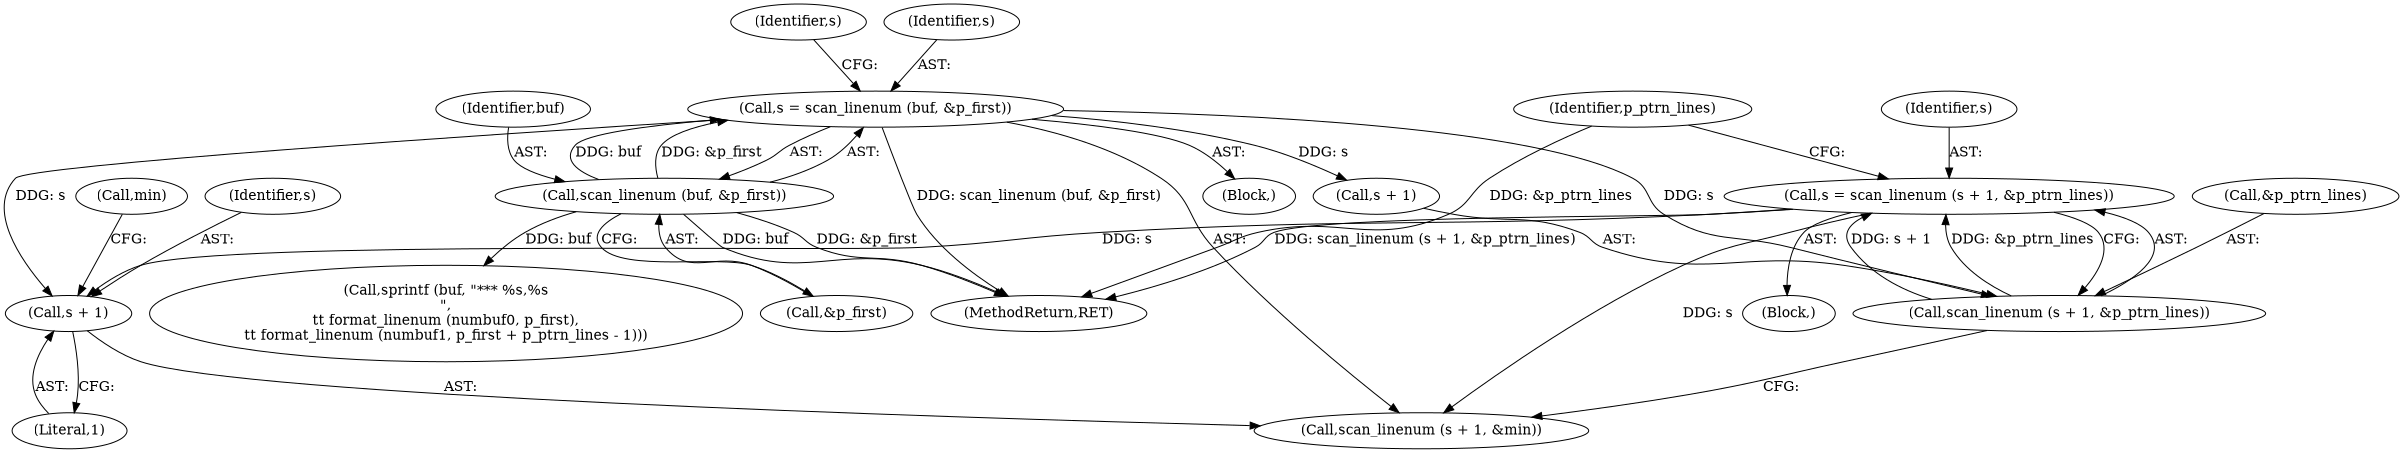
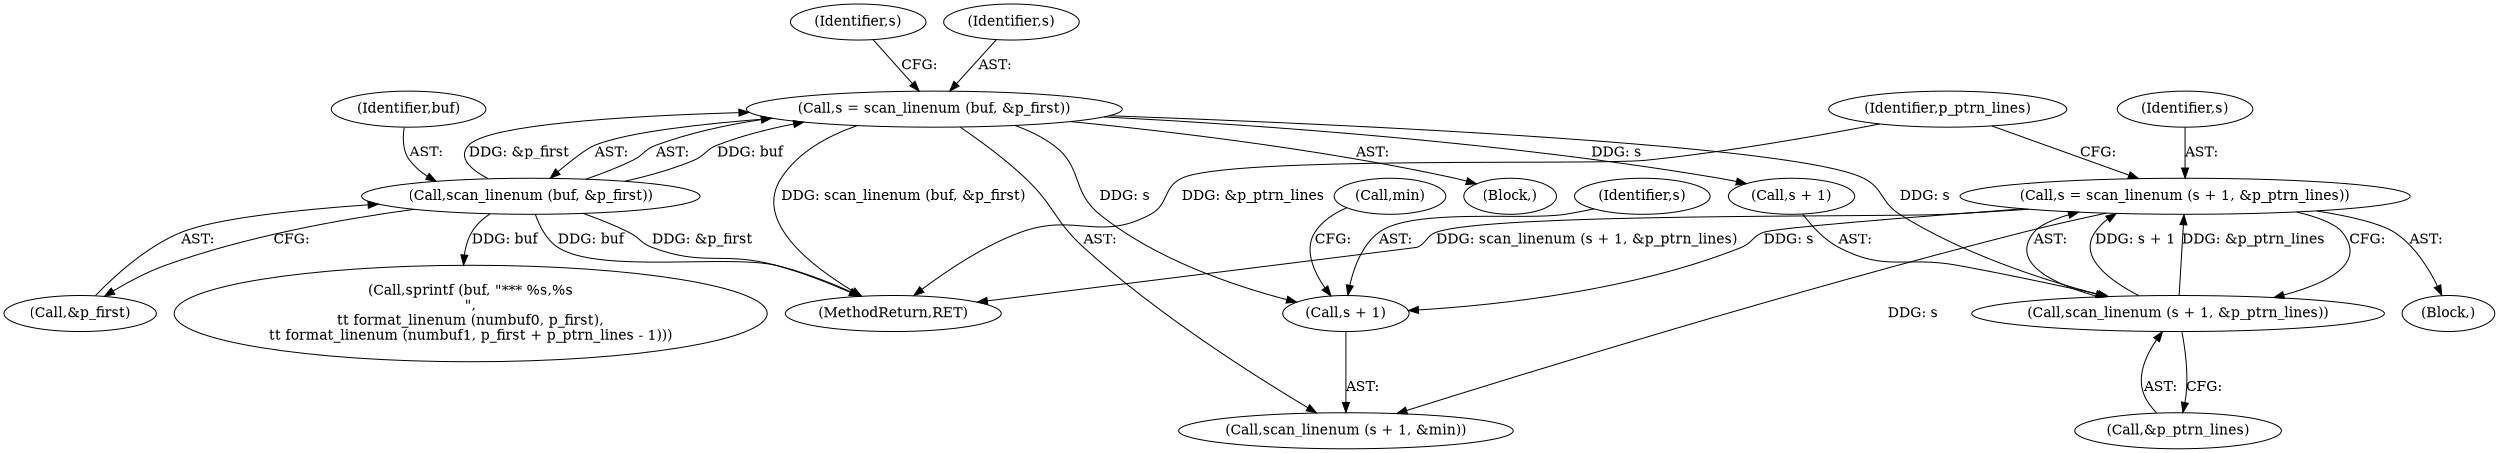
edge "(Call,scan_linenum (s + 1, &p_ptrn_lines))" -> "(Call,scan_linenum (s + 1, &min))": now "(Call,scan_linenum (s + 1, &p_ptrn_lines))" -> "(Call,&p_ptrn_lines)"
node "(Literal,1)": removed
